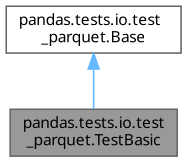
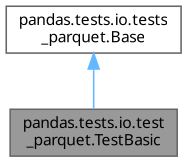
node "pandas.tests.io.test _parquet.Base": label "pandas.tests.io.test _parquet.Base" -> "pandas.tests.io.tests _parquet.Base"
